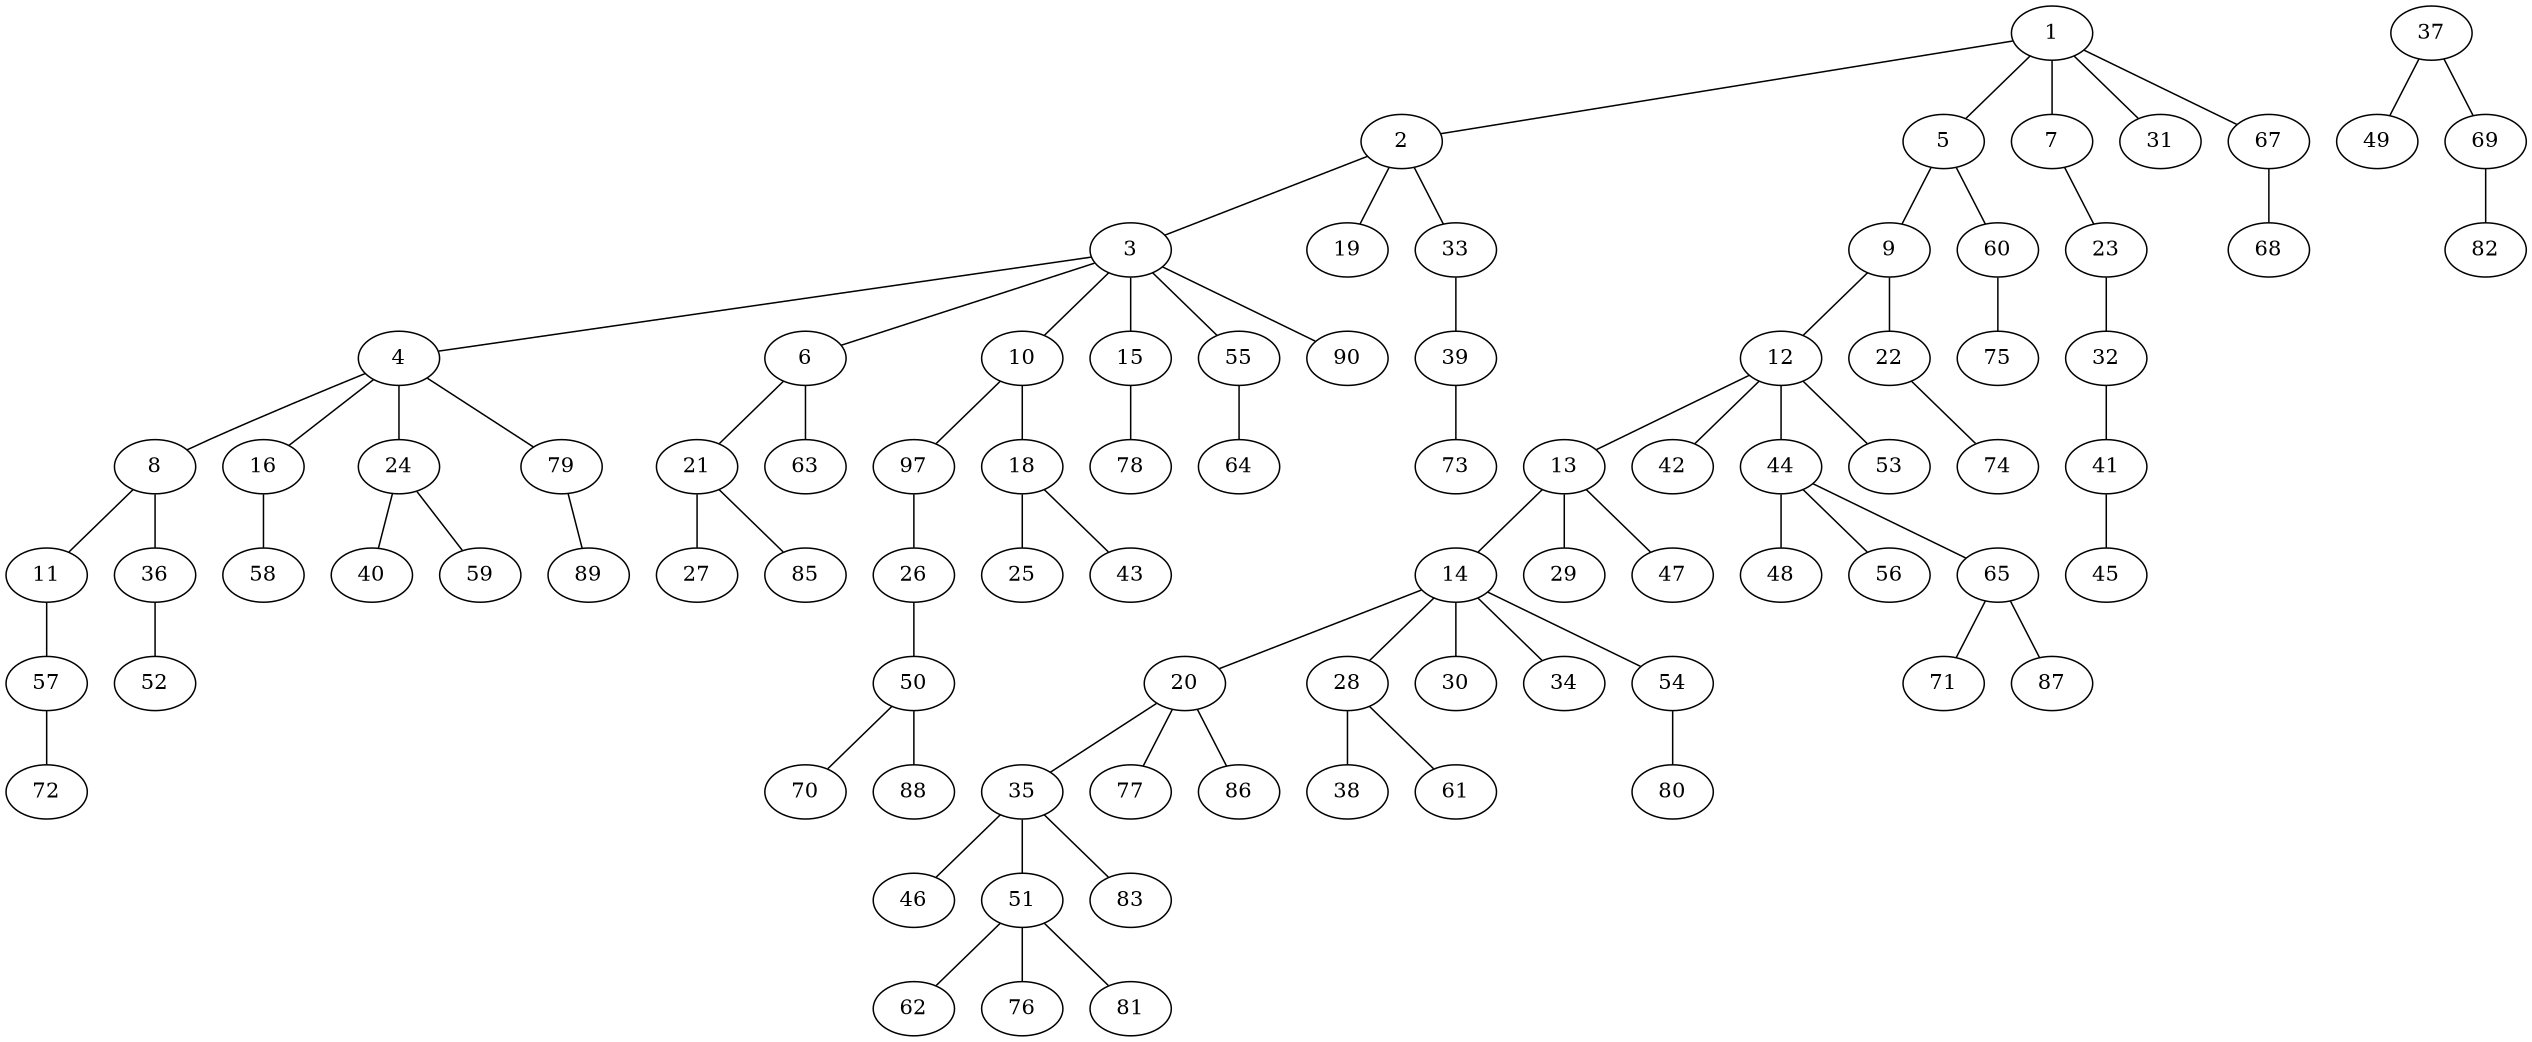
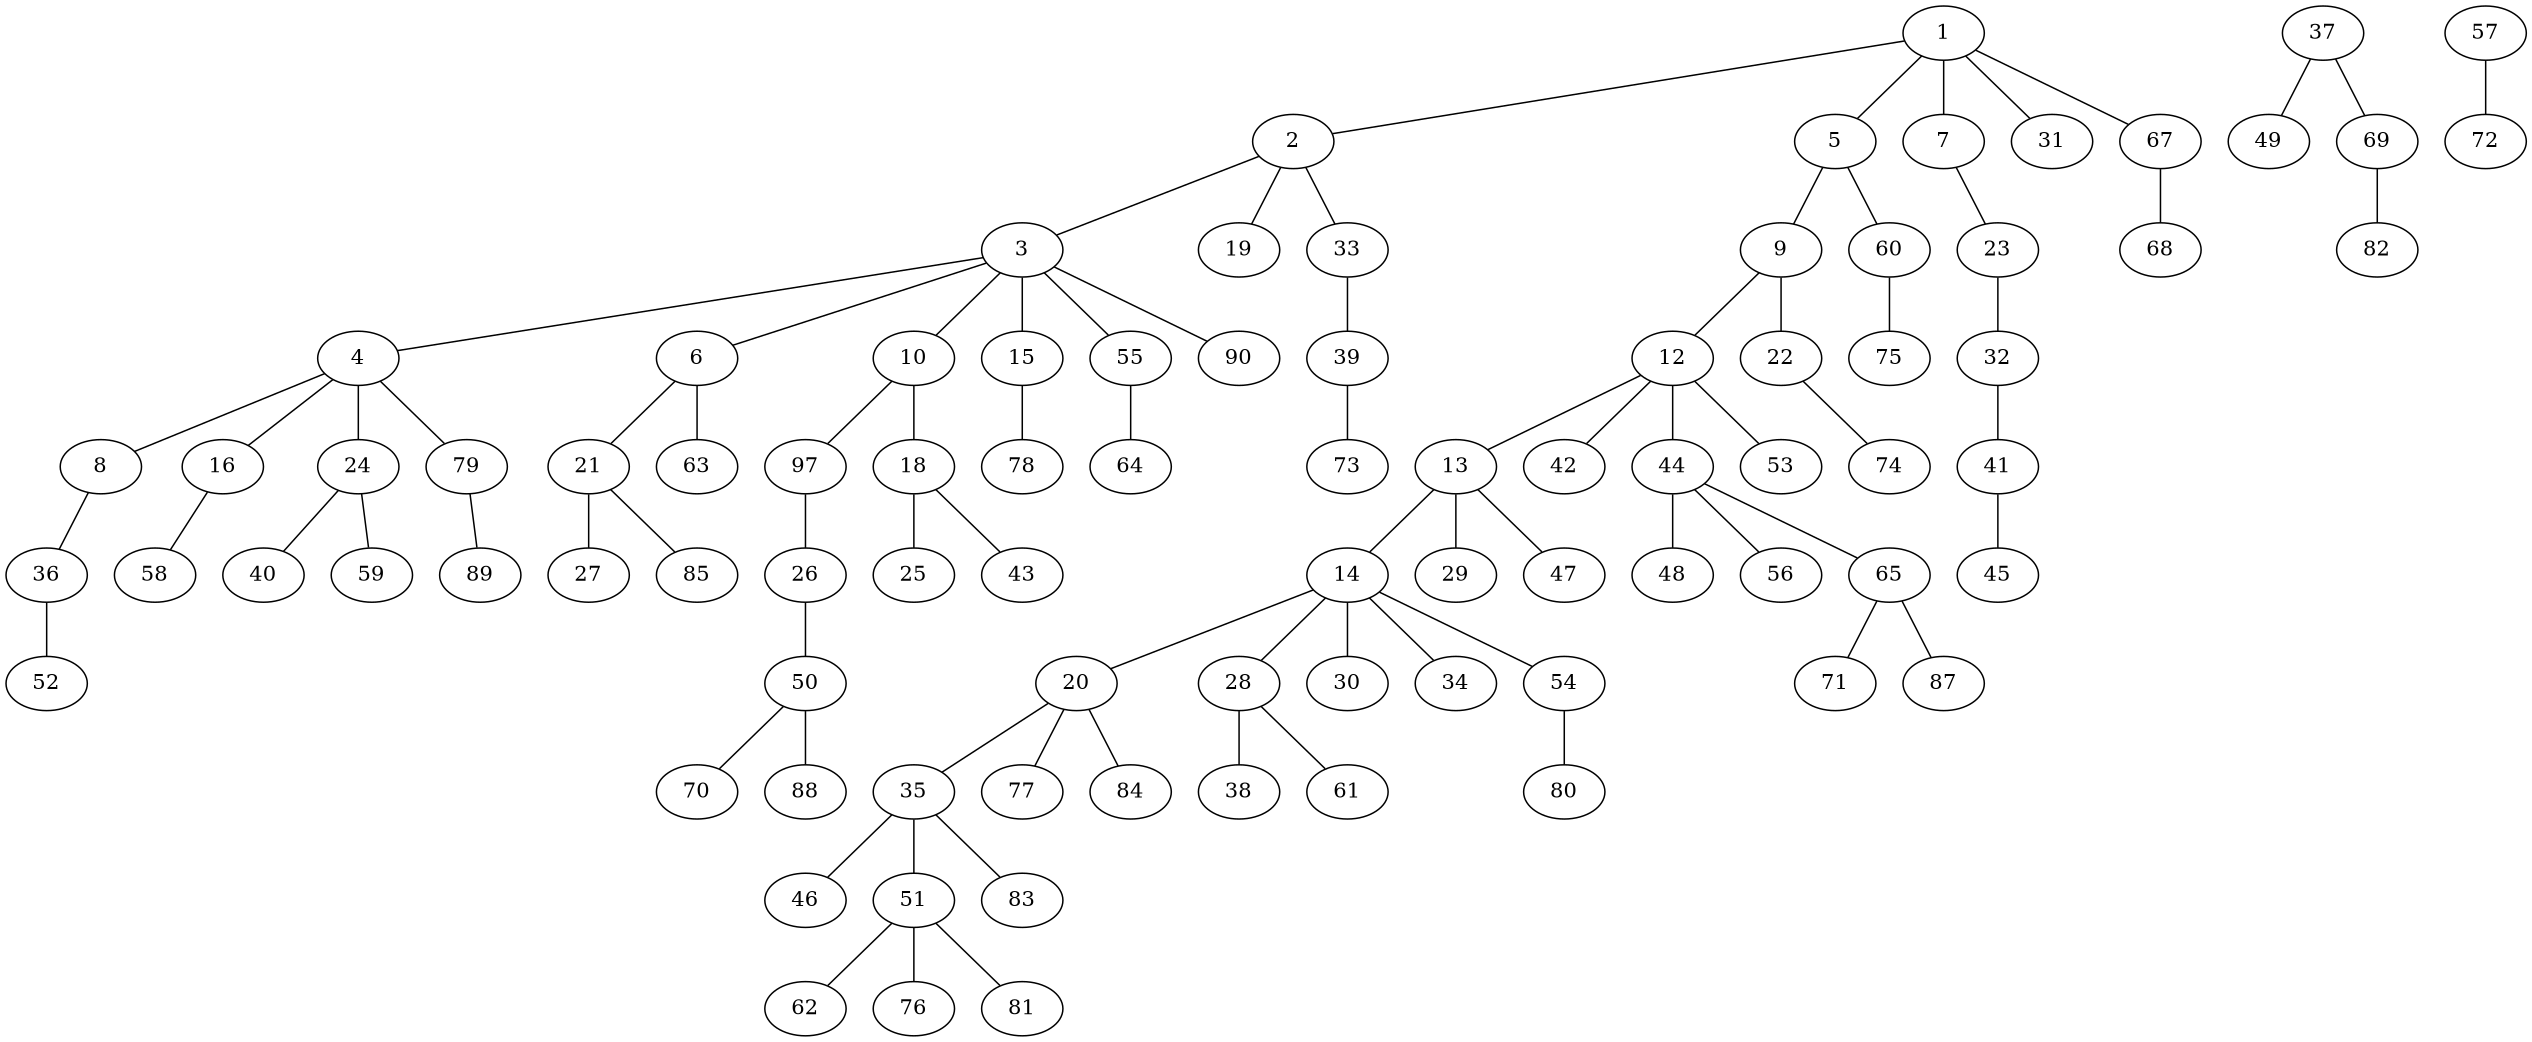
node "11": removed
node "86": label "86" -> "84"
